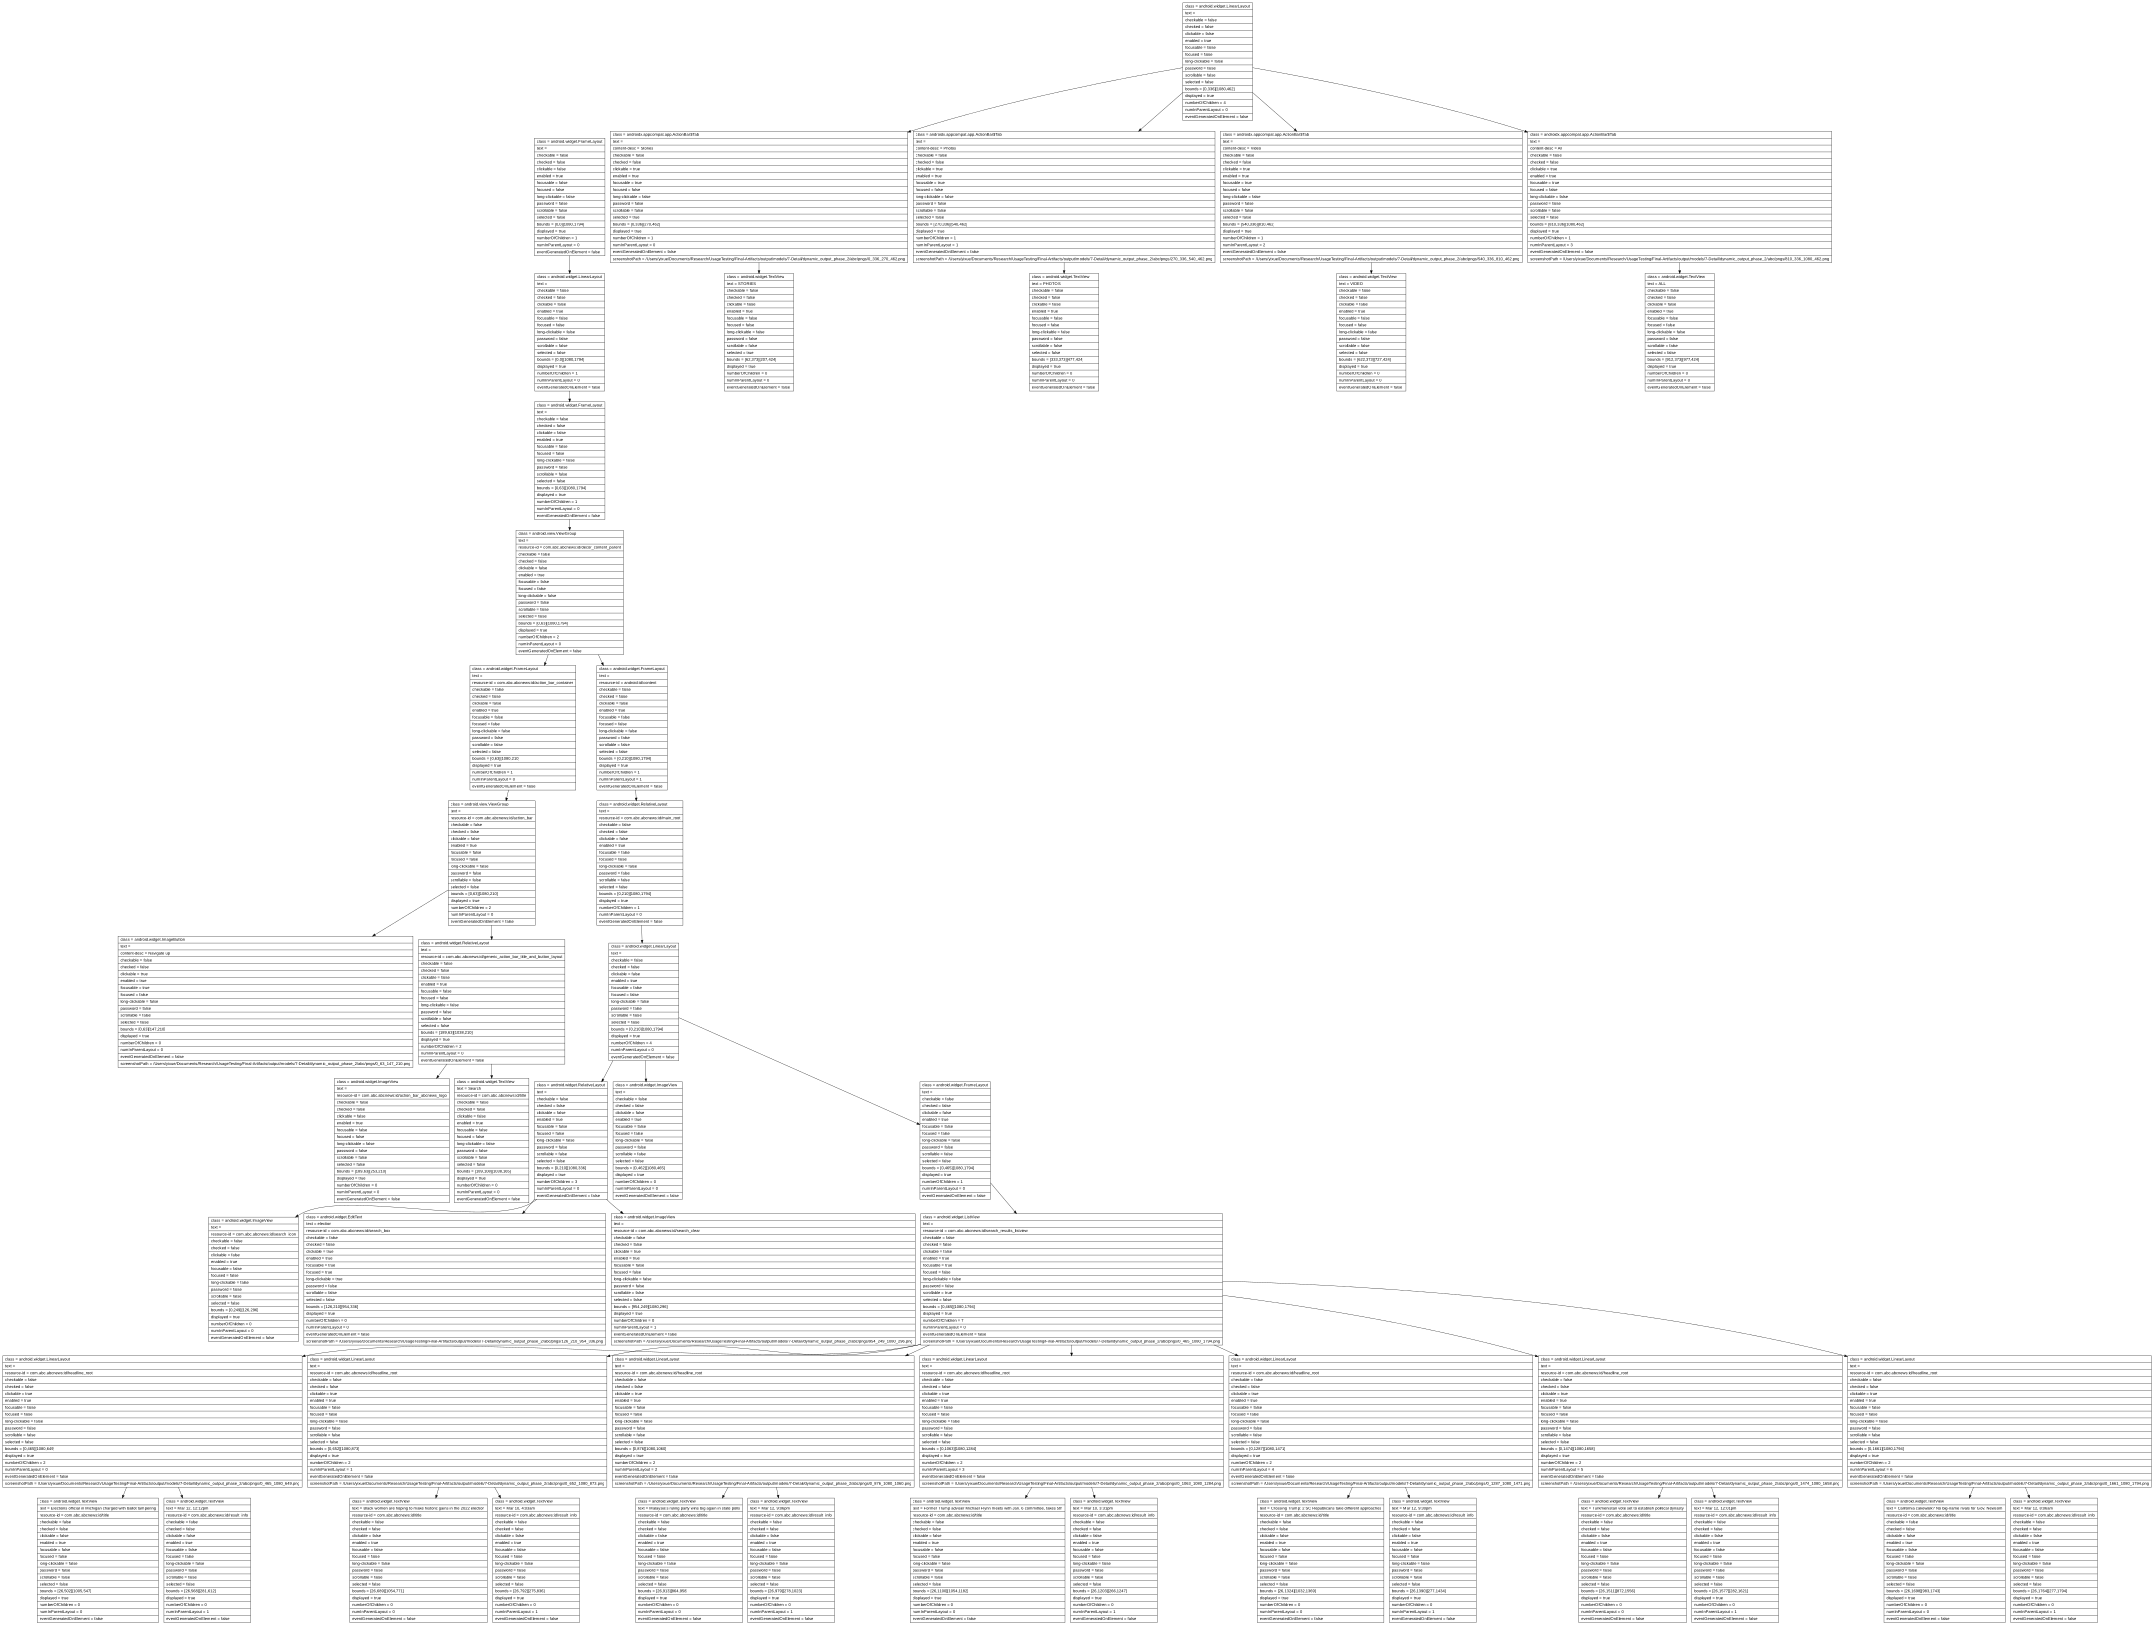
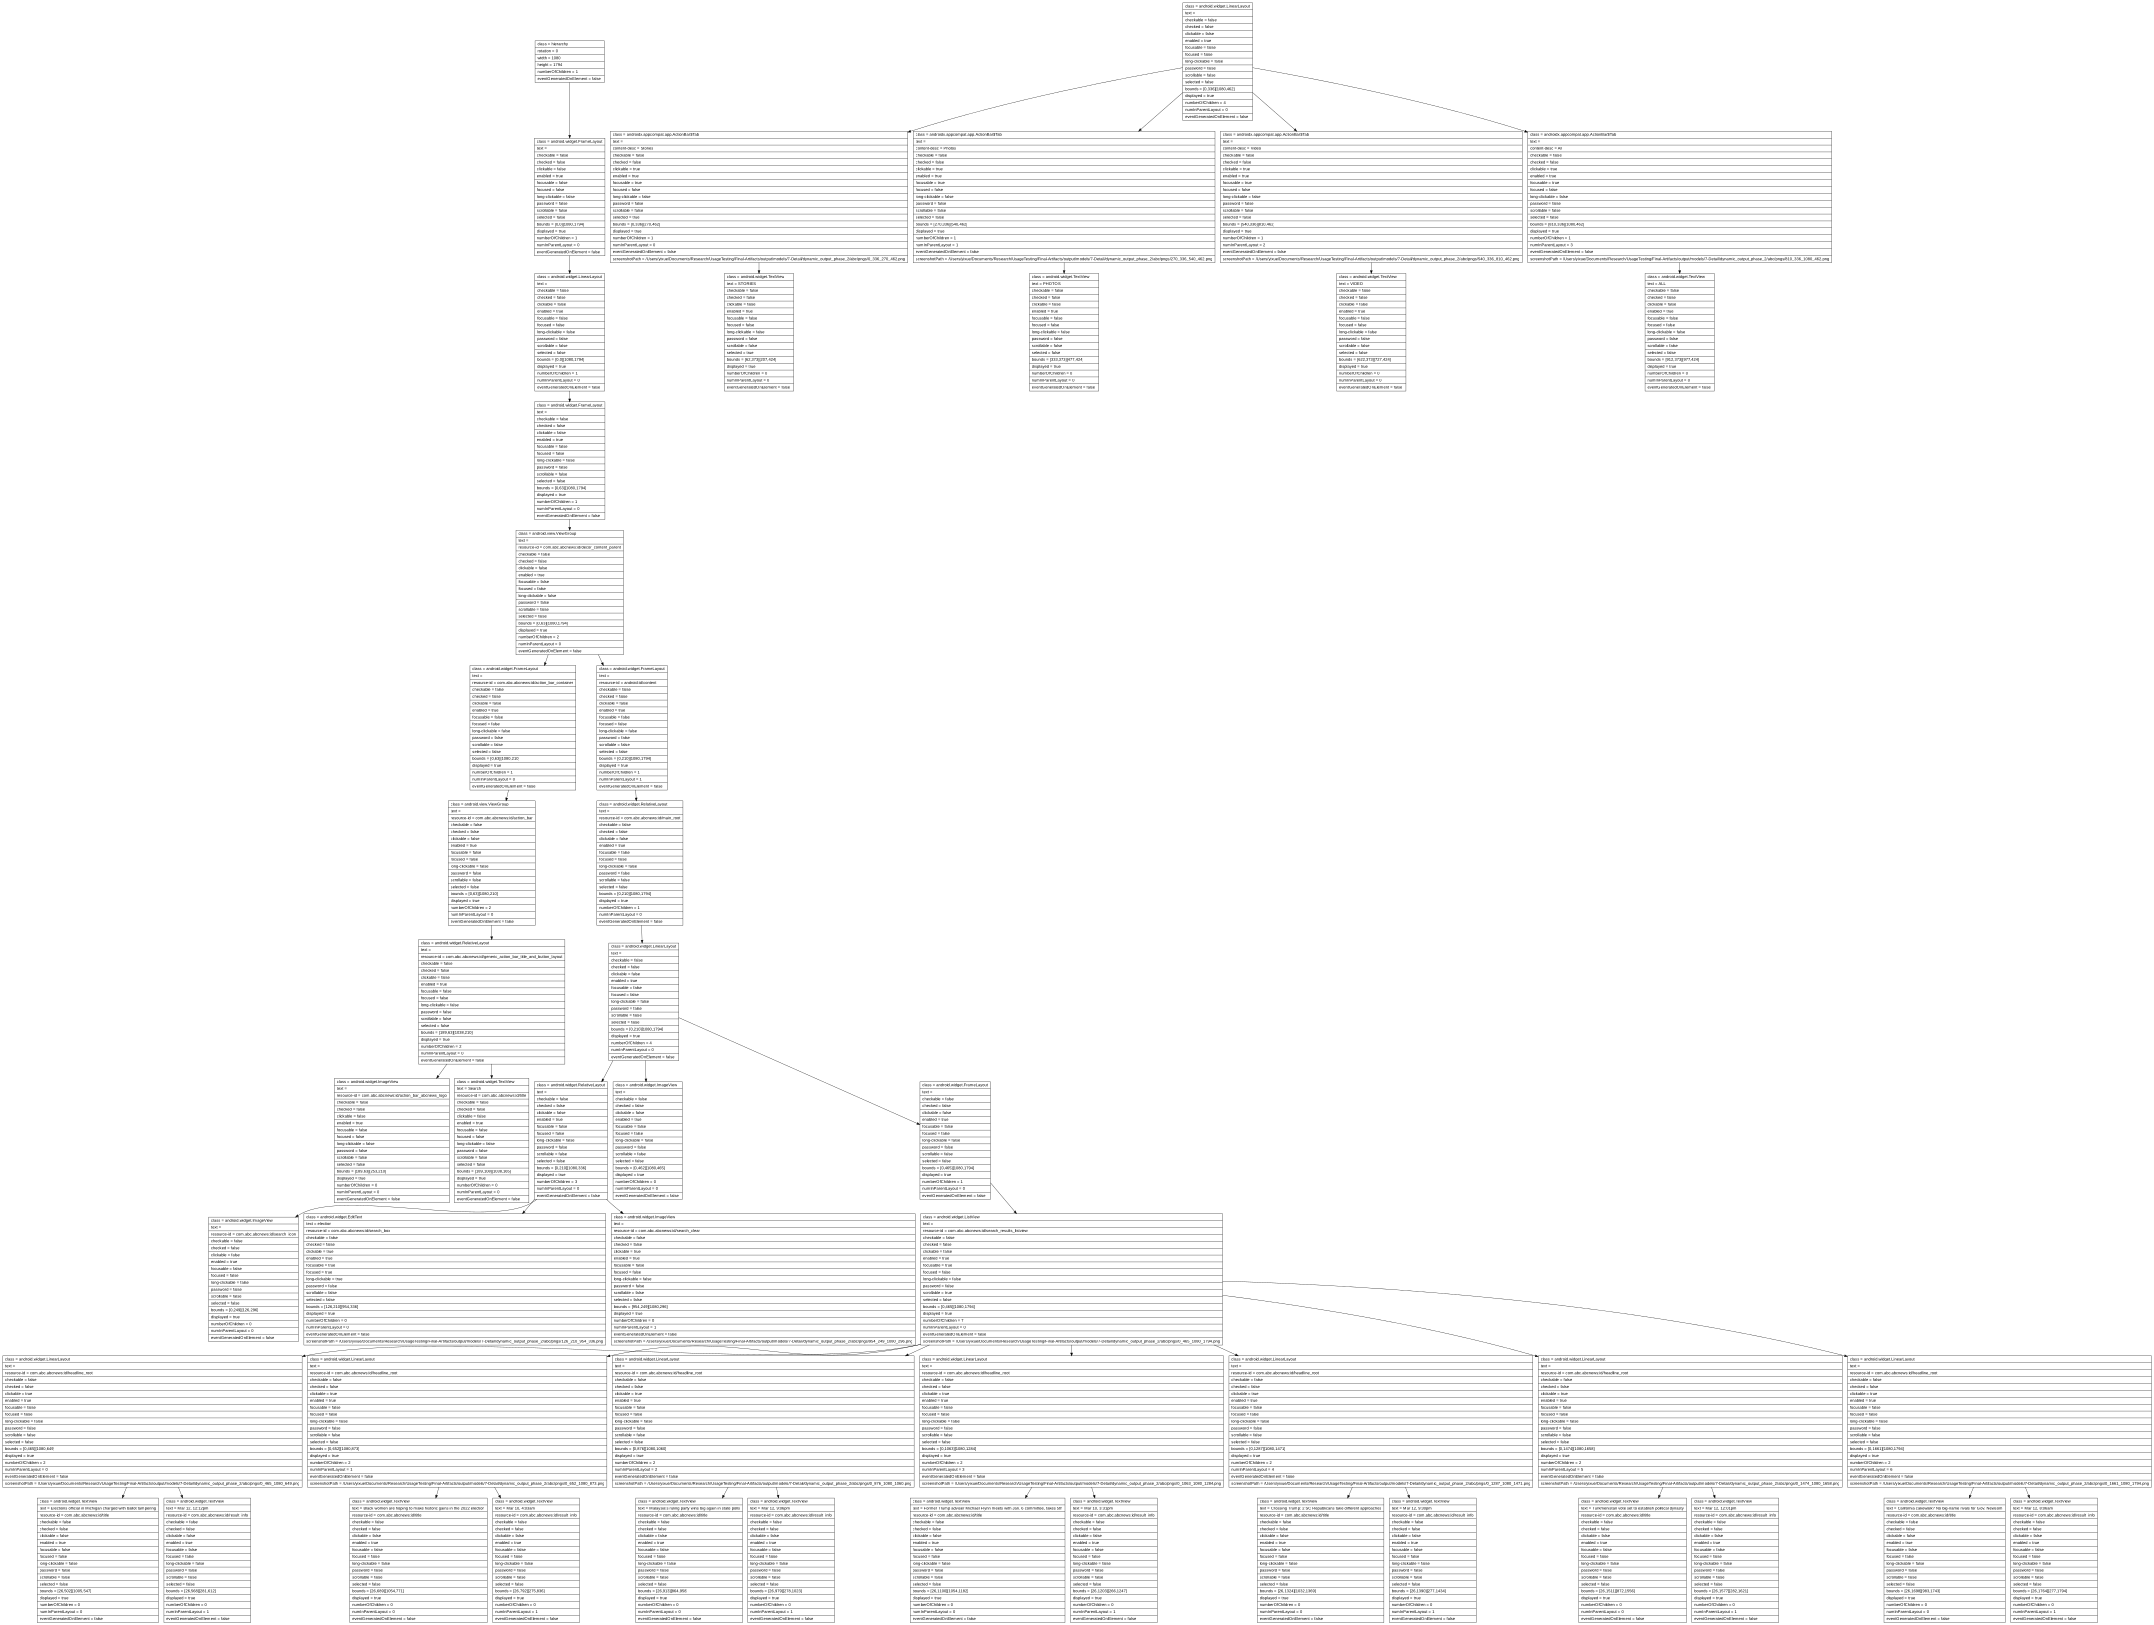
node "class = hierarchy": added
node "class = android.widget.ImageButton": removed
